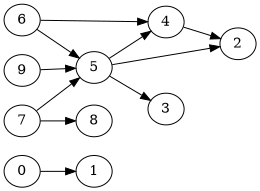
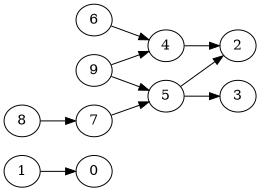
edge "6" -> "5": removed
edge "5" -> "4": now "9" -> "4"
edge "7" -> "8": reversed
edge "0" -> "1": reversed
